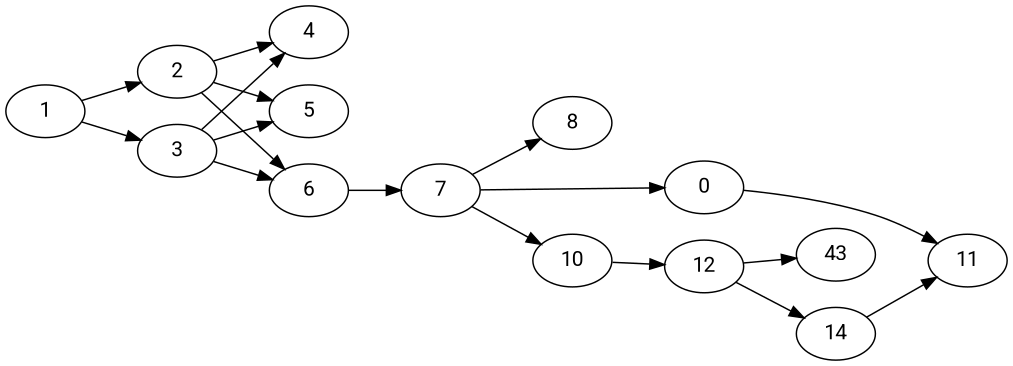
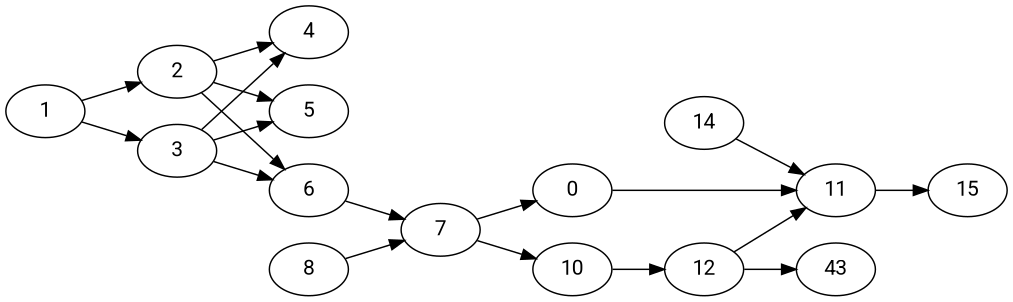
edge "7" -> "8": reversed
node "15": added
edge "12" -> "14": now "12" -> "11"
